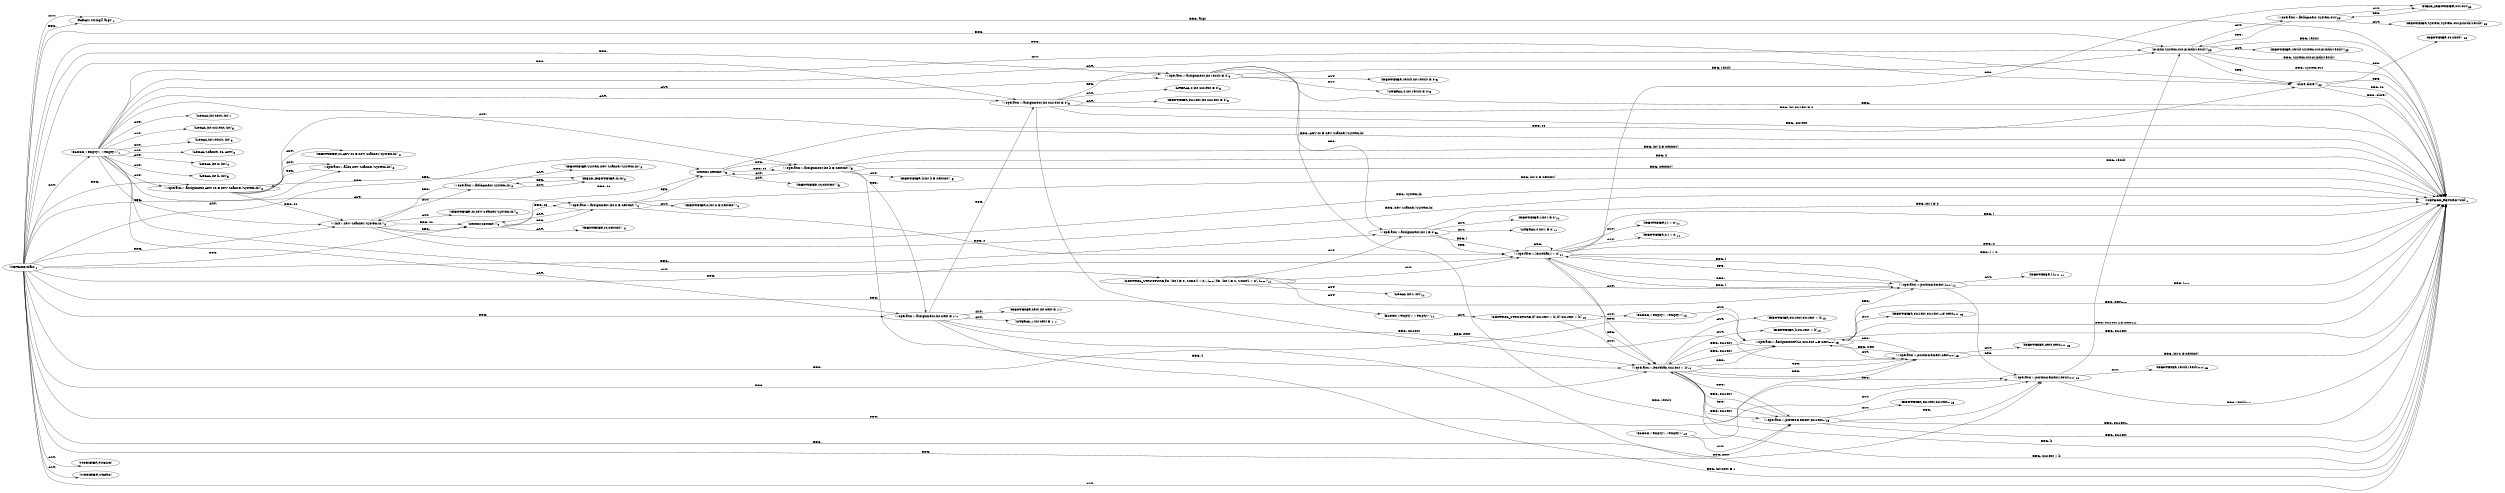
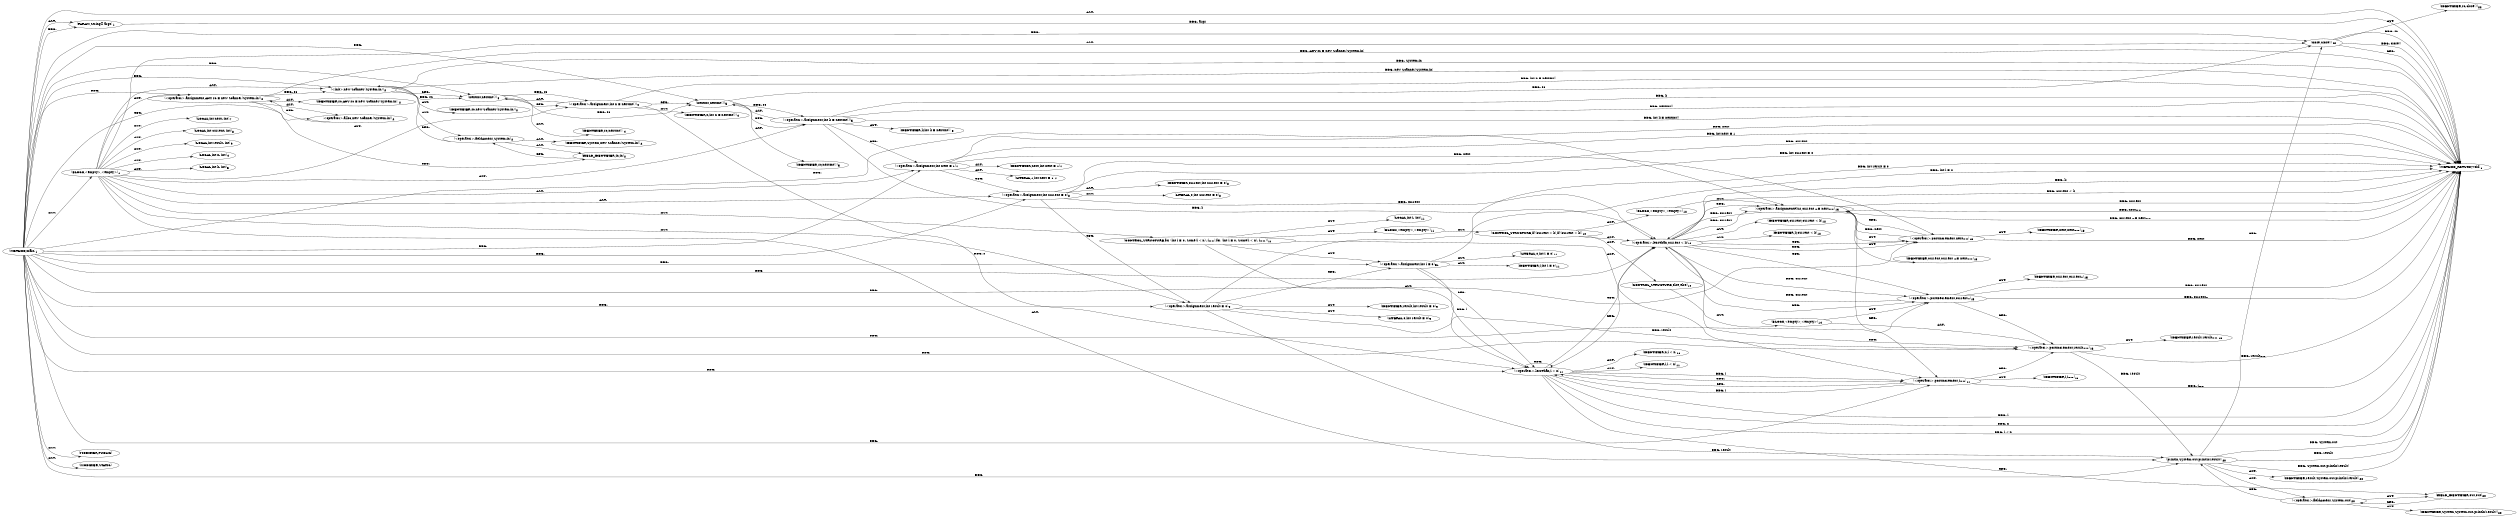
edge "(close,close())" -> "(IDENTIFIER,sc,close())": label "CFG: " -> "AST: "
edge "(<operator>.assignment,int result = 0)" -> "(METHOD_RETURN,void)": label "DDG: " -> "DDG: int result = 0"
node "(LOCAL,Scanner sc: ANY)": removed
node "(CONTROL_STRUCTURE,else,else)": added
edge "(<operator>.postIncrement,next++)" -> "(METHOD_RETURN,void)": label "DDG: int n = nextInt()" -> "DDG: next"
